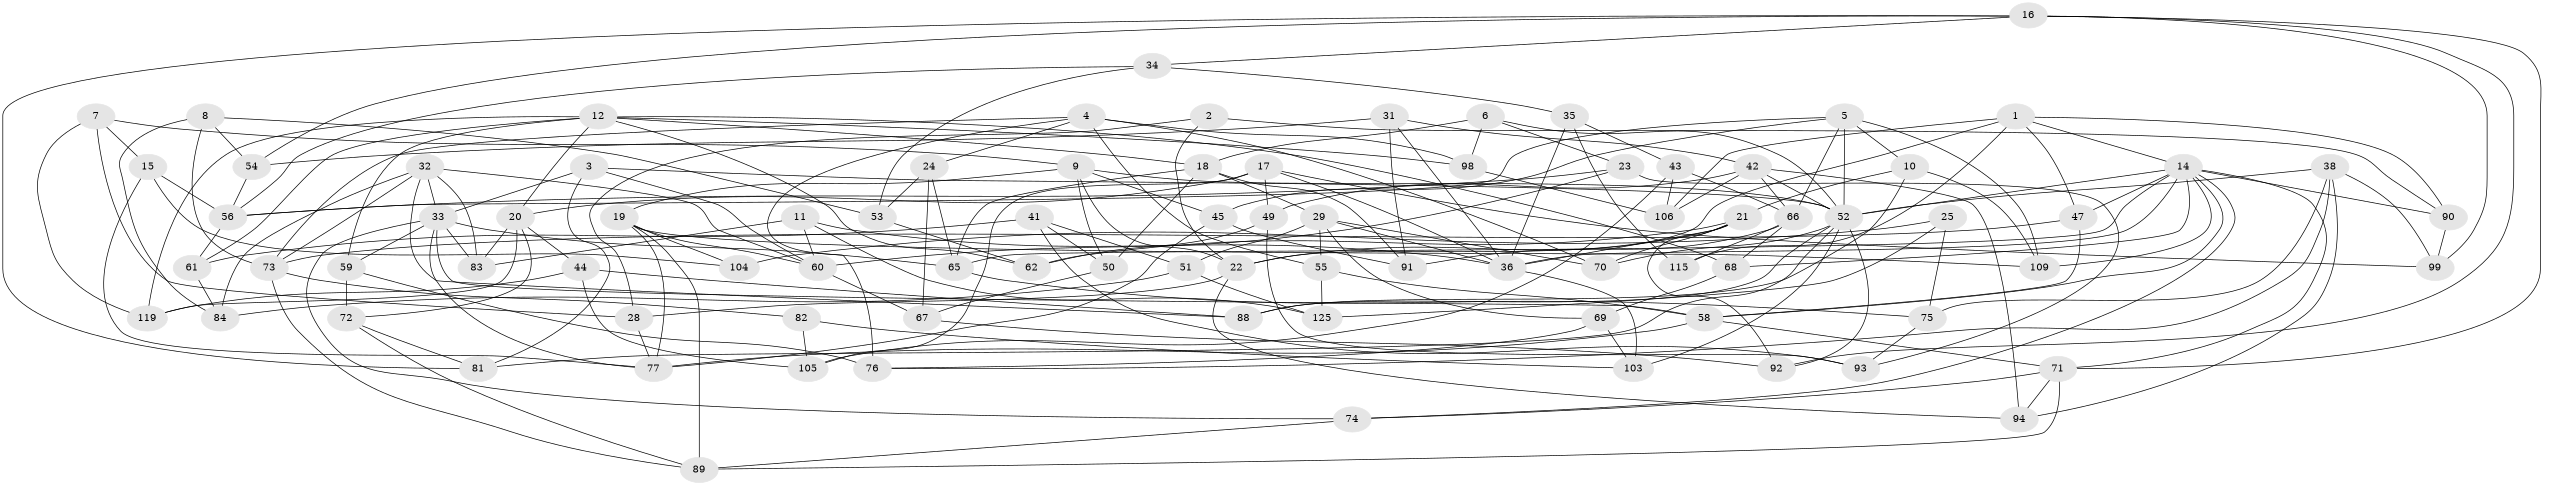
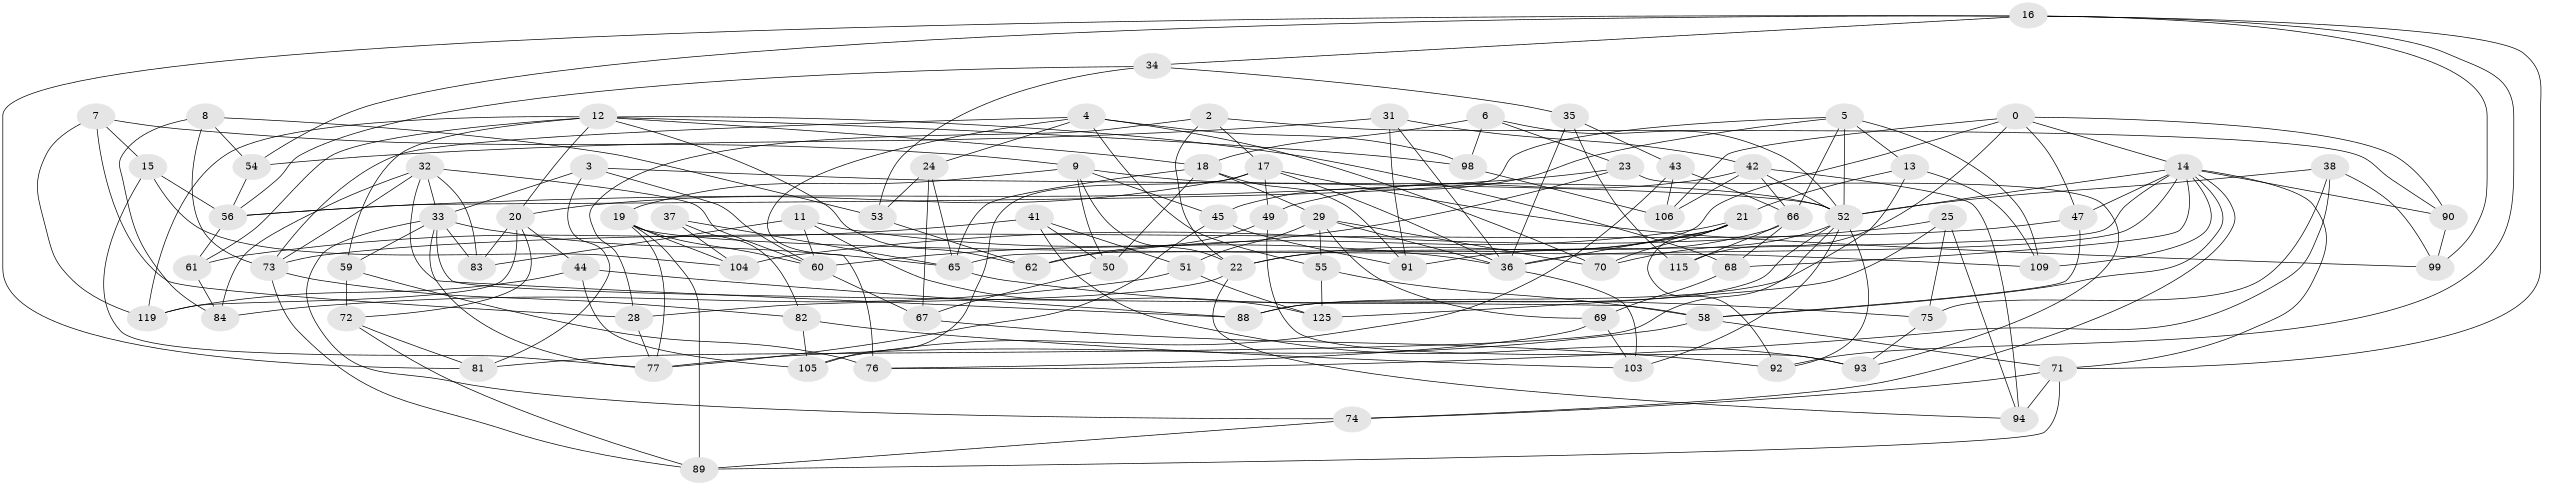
node "1": label "1" -> "0"
edge "2" -- "17": added
node "10": label "10" -> "13"
node "37": added
edge "38" -- "94": now "25" -- "94"
